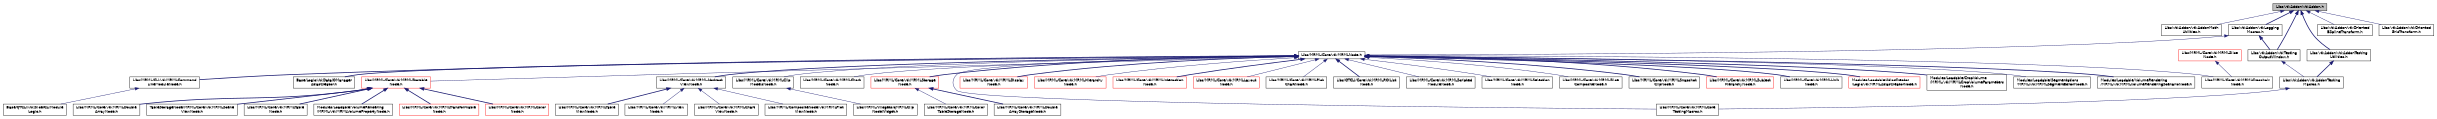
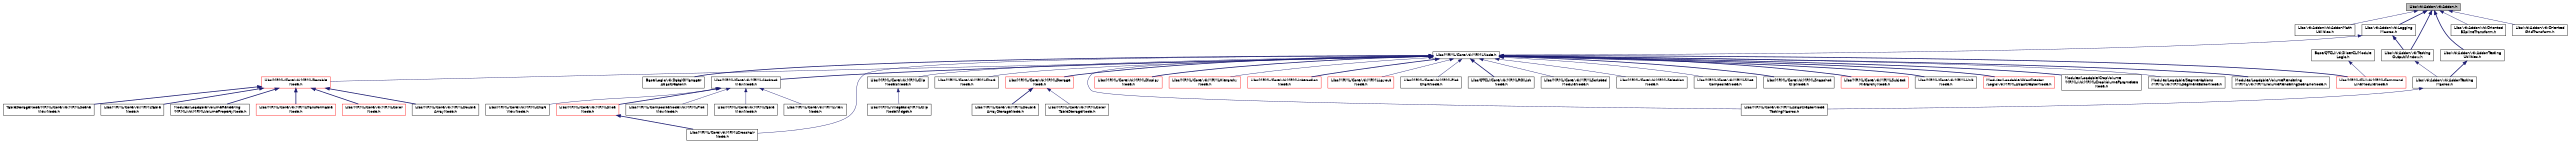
edge "Libs/MRML/Core/vtkMRMLCrosshair Node.h" -> "Libs/MRML/Core/vtkMRMLSlice Node.h": style solid -> bold
node "Libs/MRML/CLI/vtkMRMLCommand LineModuleNode.h": color black -> red
edge "Base/QTCLI/vtkSlicerCLIModule Logic.h" -> "Libs/MRML/CLI/vtkMRMLCommand LineModuleNode.h": reversed
edge "Libs/MRML/Core/vtkMRMLTable ViewNode.h" -> "Libs/MRML/Core/vtkMRMLAbstract ViewNode.h": style bold -> solid
edge "Libs/MRML/Core/vtkMRMLSlice Node.h" -> "Libs/MRML/Core/vtkMRMLAbstract ViewNode.h": added
node "Libs/MRML/Core/vtkMRMLCore TestingMacros.h": label "Libs/MRML/Core/vtkMRMLCore TestingMacros.h" -> "Libs/MRML/Core/vtkMRMLAtlasCreatorNode TestingMacros.h"
